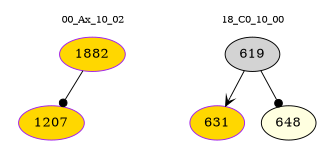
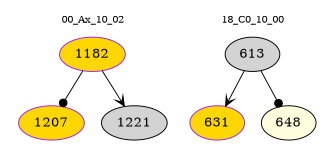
node "1882": label "1882" -> "1182"
node "619": label "619" -> "613"
node "1221": added
